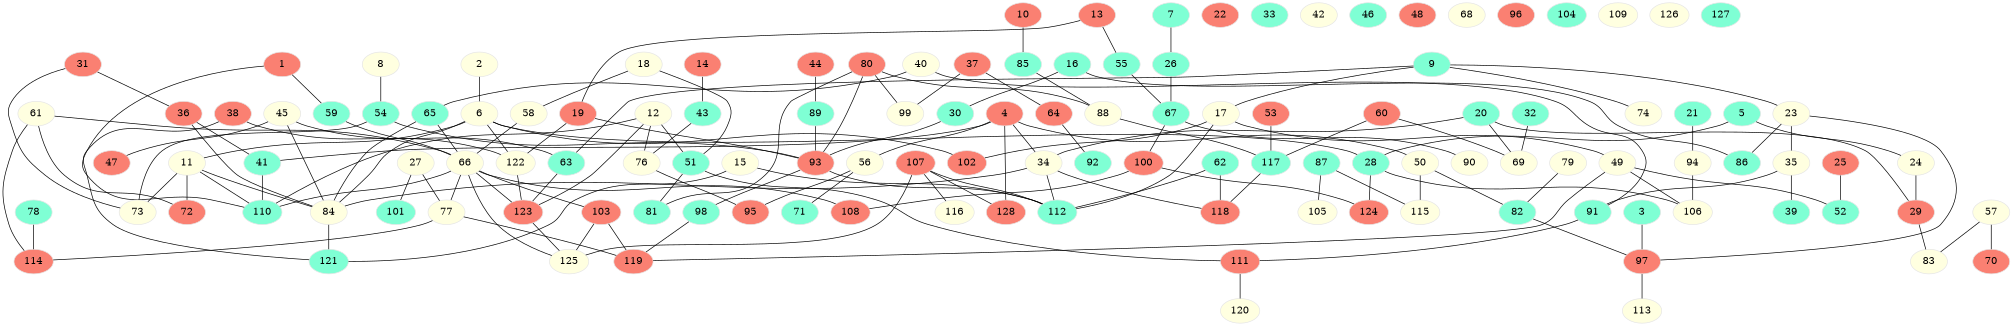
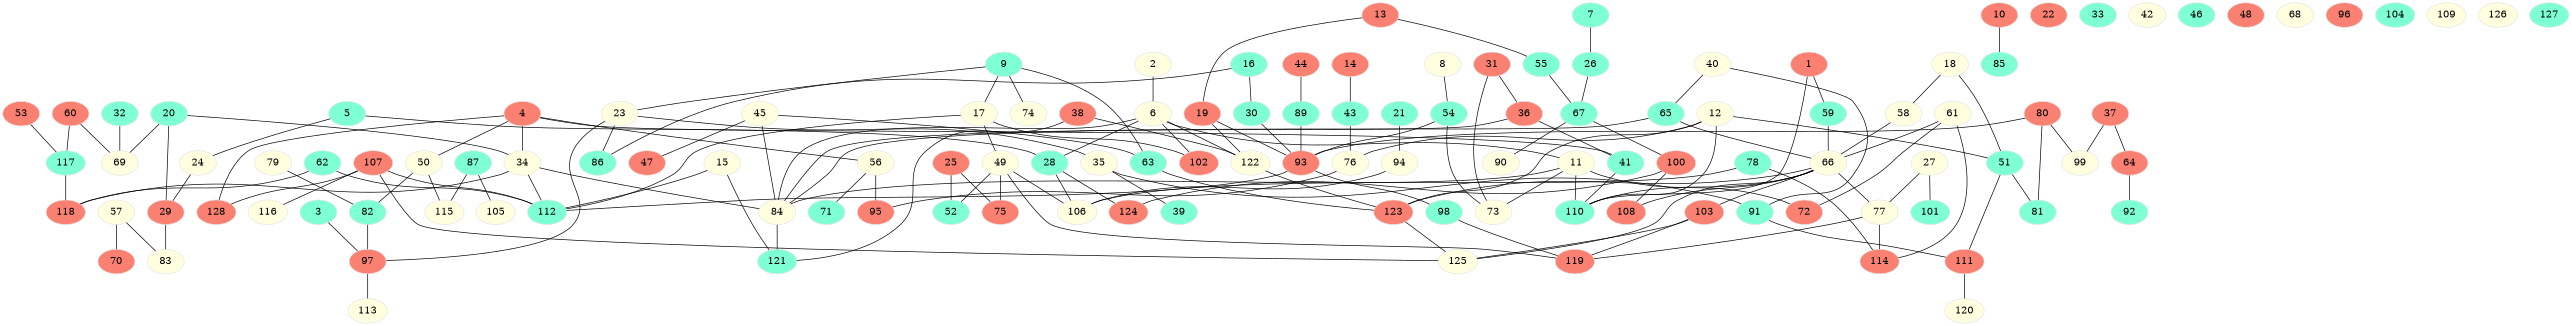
node "88": removed
edge "78" -- "106": added
node "75": added
